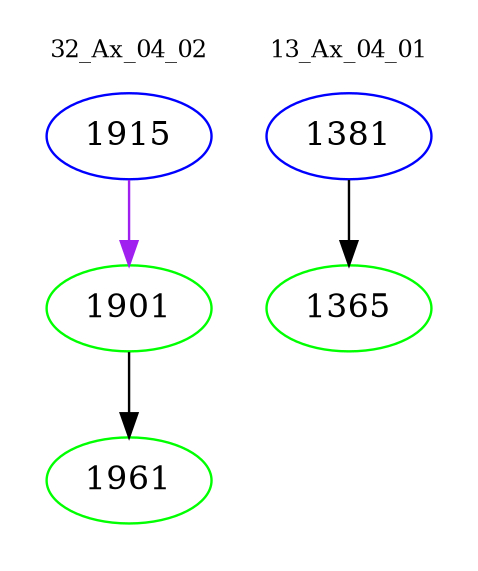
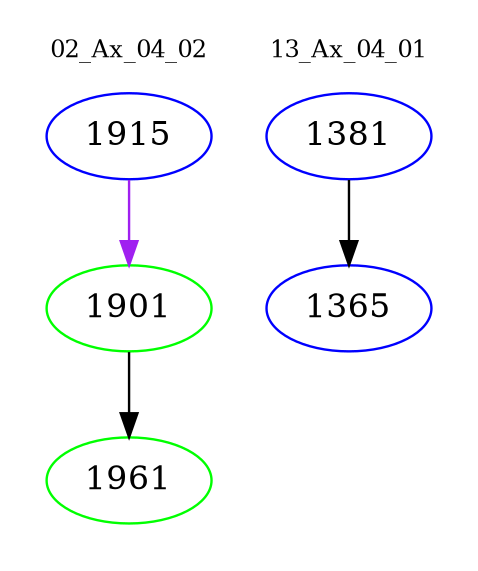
cluster "32_Ax_04_02": label "32_Ax_04_02" -> "02_Ax_04_02"
node "1365": color green -> blue
